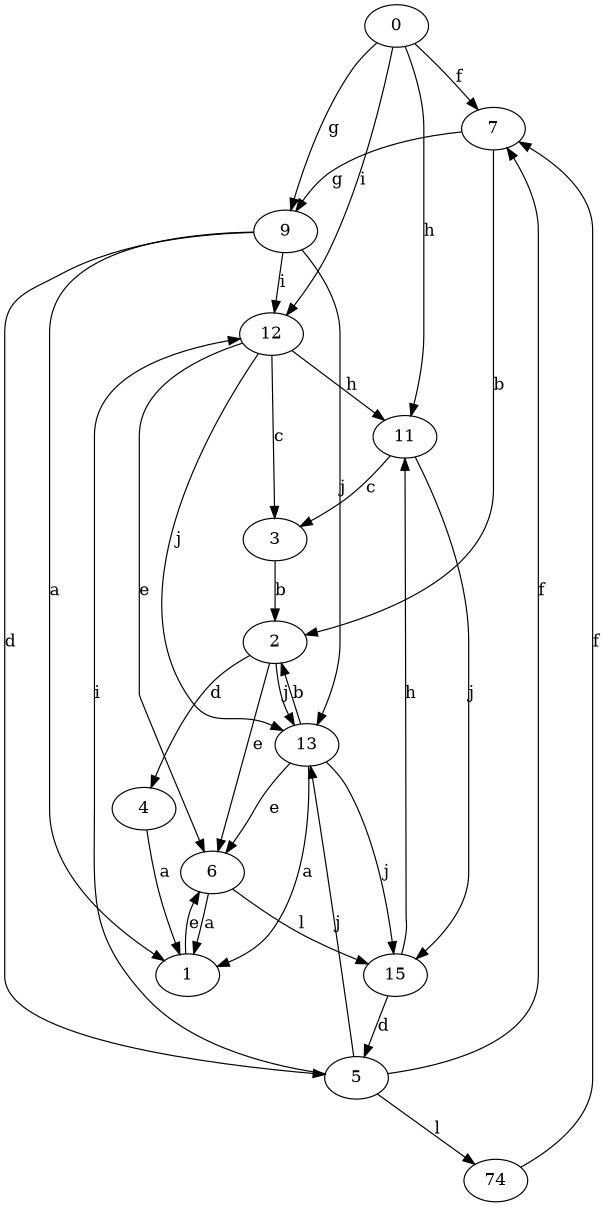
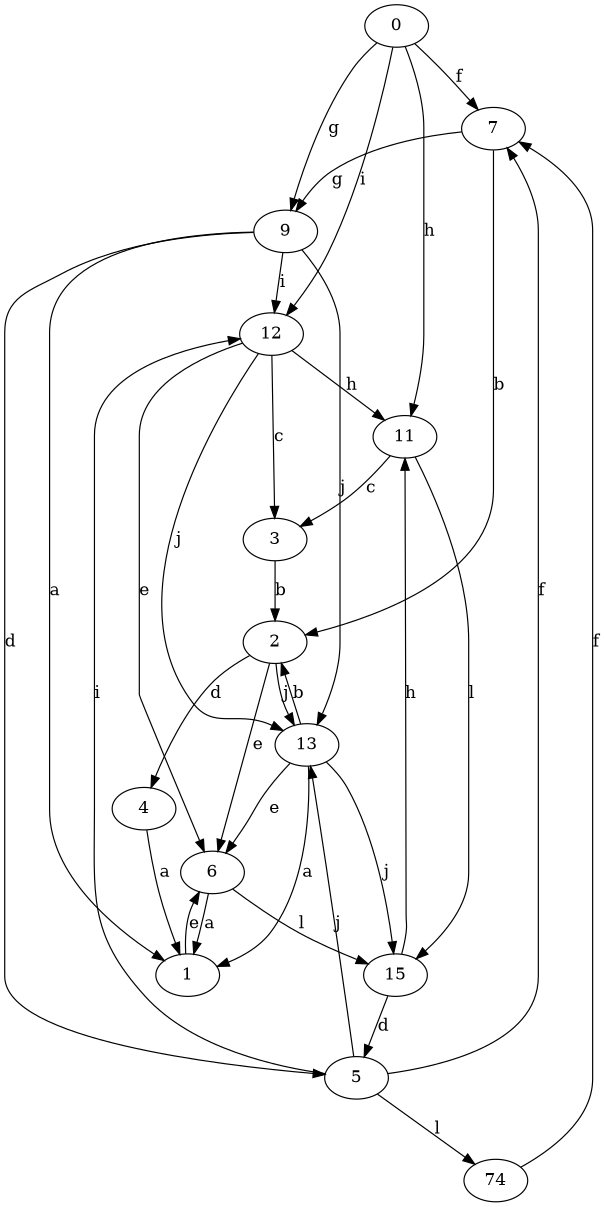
edge "11" -> "15": label "j" -> "l"
